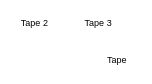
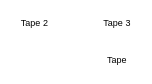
node "Tape 3": moved (98, 23) -> (117, 23)
